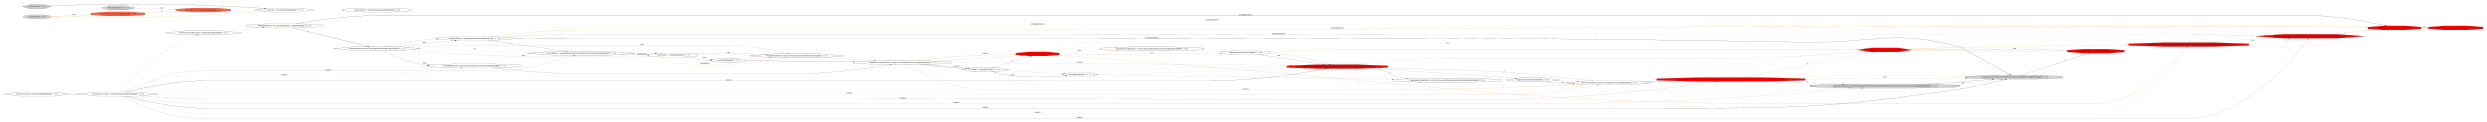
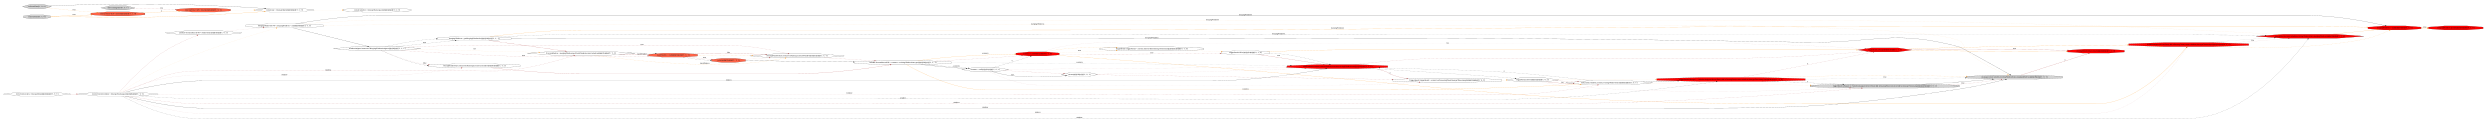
edge "onEventTime['1', '0', '0']" -> "InternalTimer<K,W> timer@@@2@@@['1', '1', '0']": added, label "true"
node "stateWindow == null@@@12@@@['1', '1', '1']": fillcolor white -> tomato
node "return@@@13@@@['1', '1', '1']": fillcolor white -> tomato
